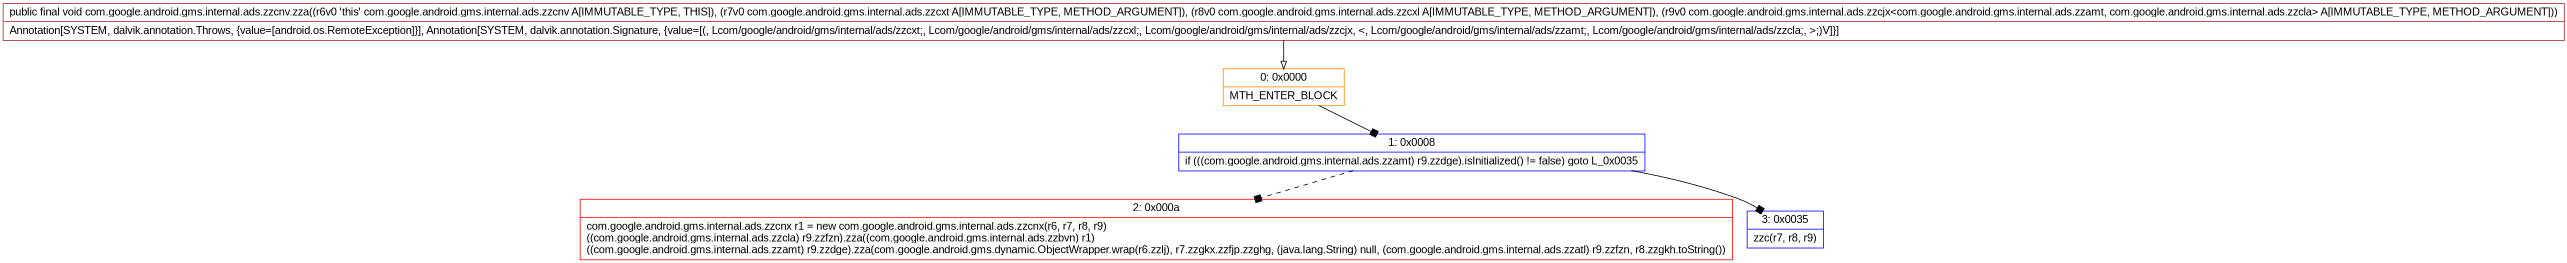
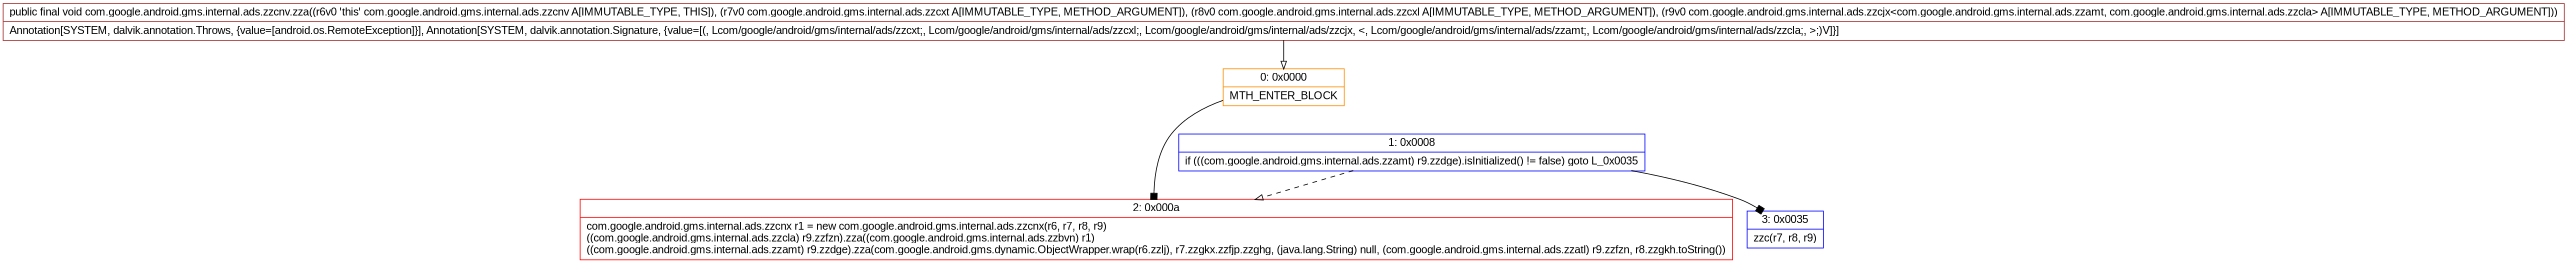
edge "0: 0x0000" -> "1: 0x0008": now "0: 0x0000" -> "2: 0x000a"
edge "1: 0x0008" -> "2: 0x000a": arrowhead box -> onormal
